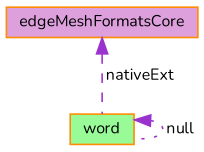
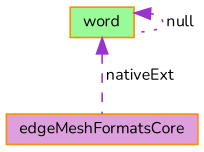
edge "word" -> "edgeMeshFormatsCore": reversed
